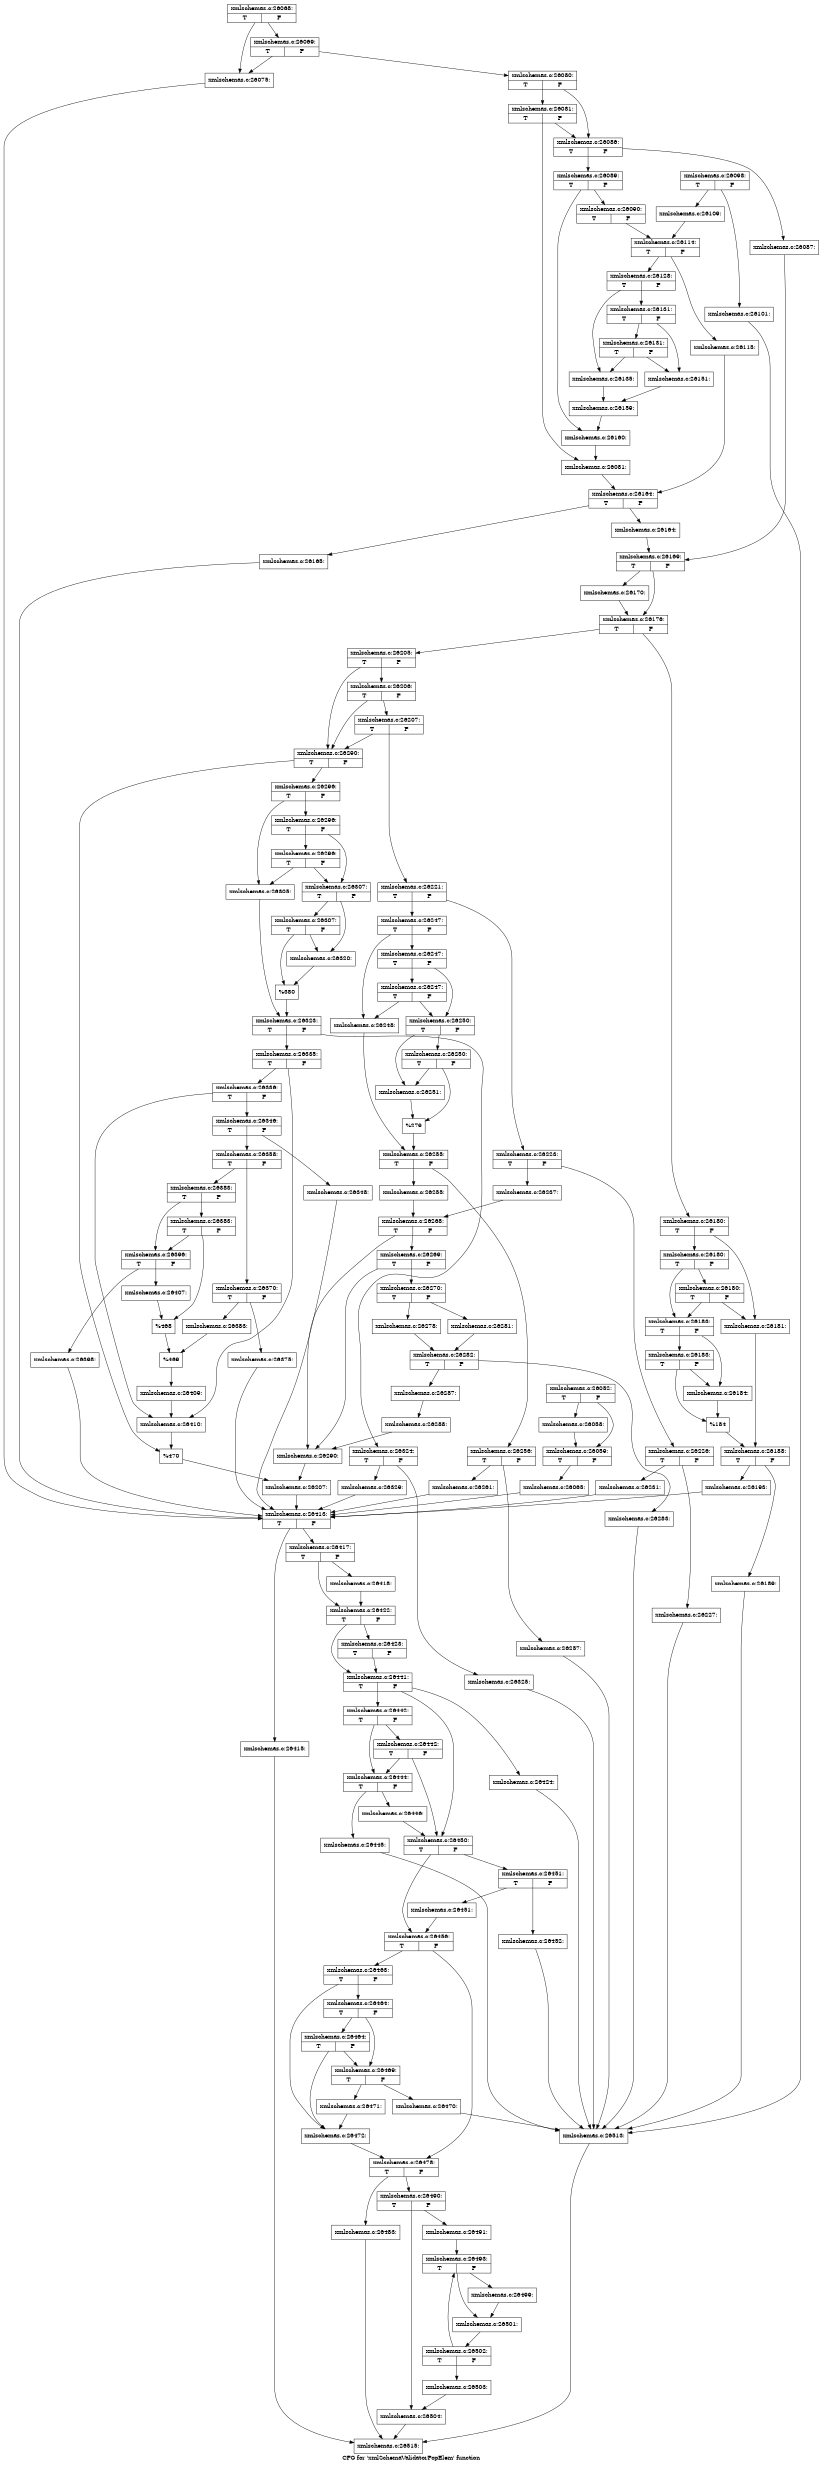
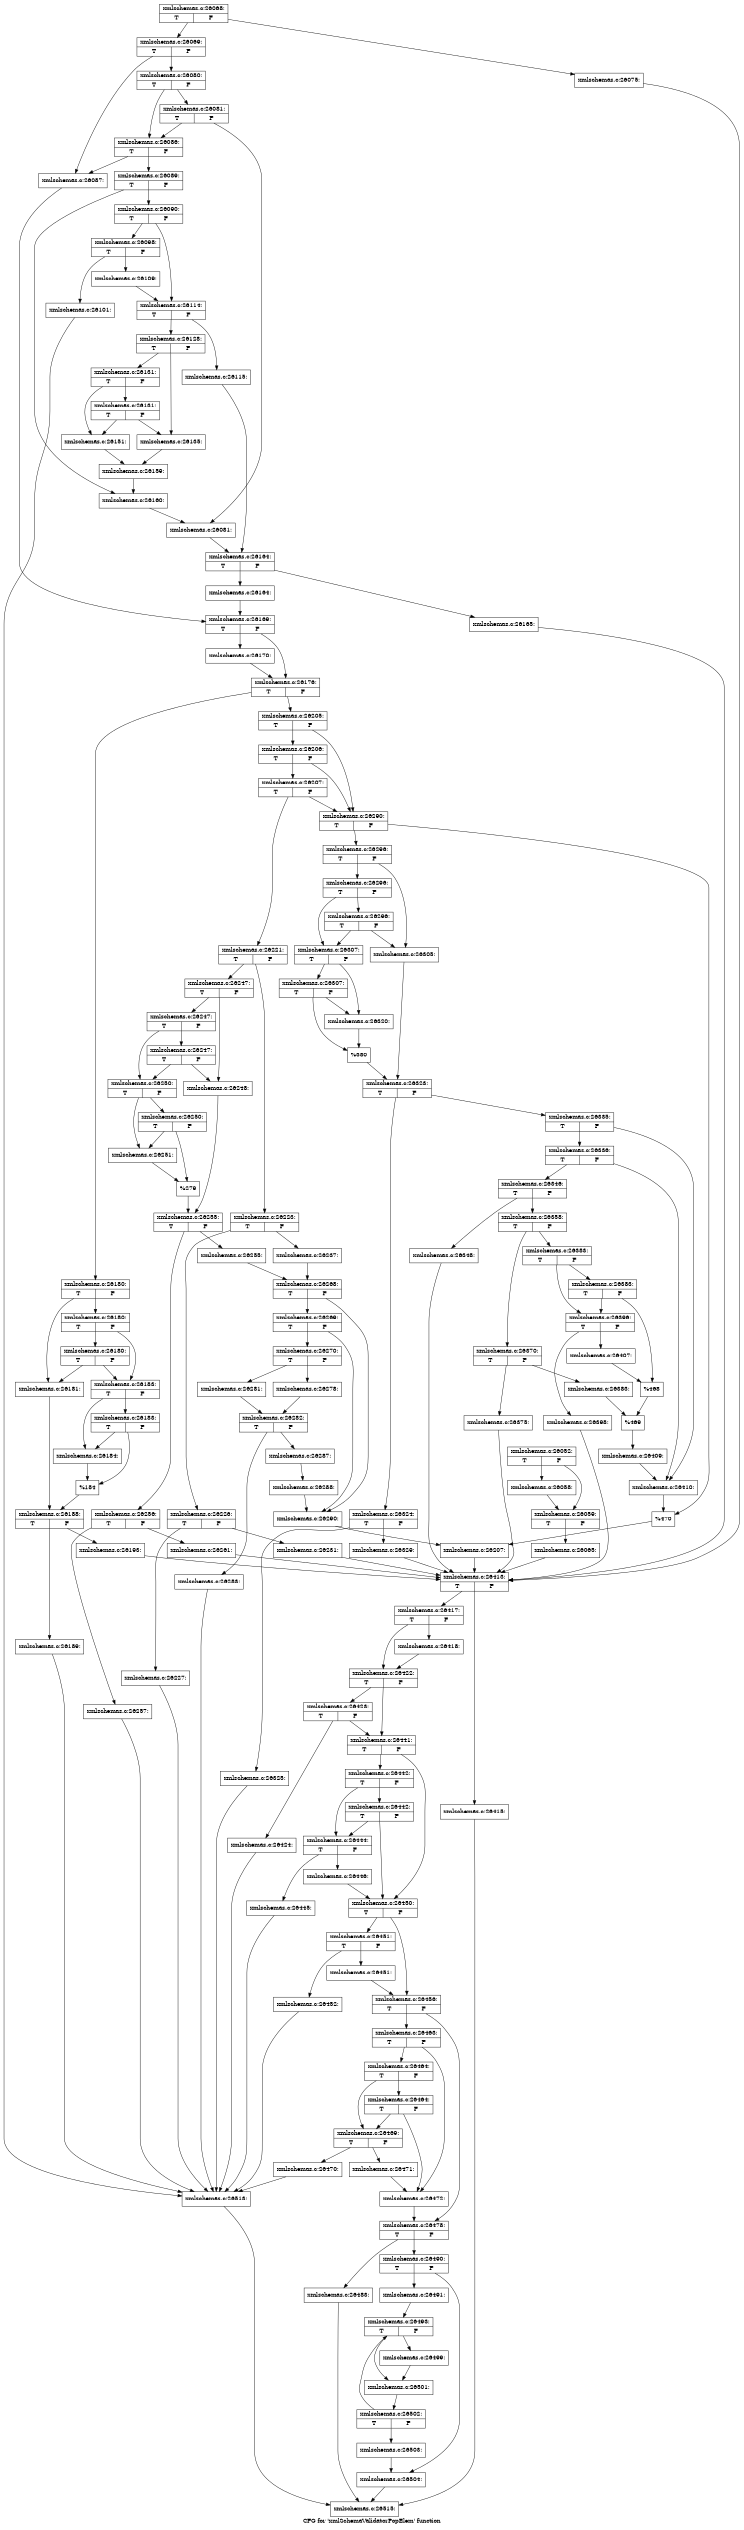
edge "xmlschemas.c:26069:" -> "xmlschemas.c:26075:": now "xmlschemas.c:26069:" -> "xmlschemas.c:26087:"
edge "xmlschemas.c:26090:" -> "xmlschemas.c:26098:": added
edge "xmlschemas.c:26441:" -> "xmlschemas.c:26424:": now "xmlschemas.c:26423:" -> "xmlschemas.c:26424:"
